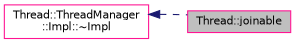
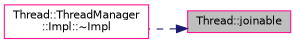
edge "Thread::joinable" -> "Thread::ThreadManager ::Impl::~Impl": reversed
